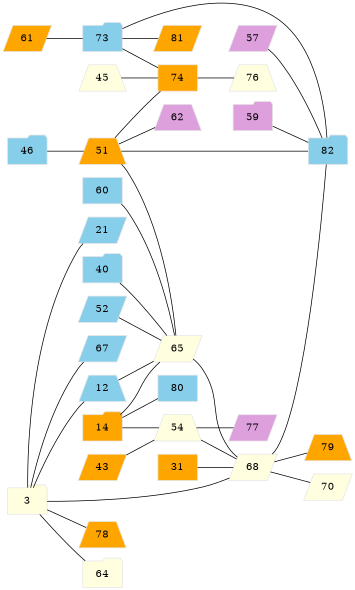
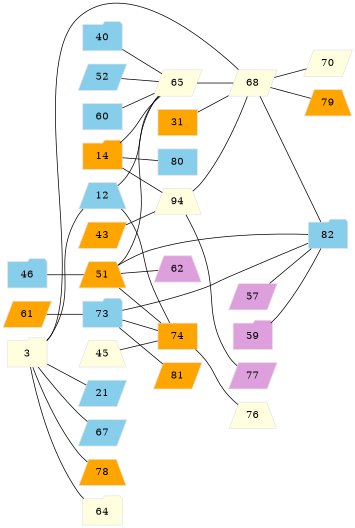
edge "12" -- "74": added
node "54": label "54" -> "94"
